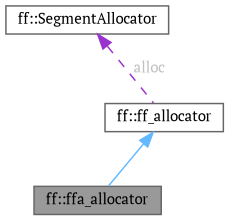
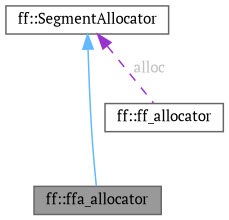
edge "ff::ffa_allocator" -> "ff::ff_allocator": now "ff::ffa_allocator" -> "ff::SegmentAllocator"
